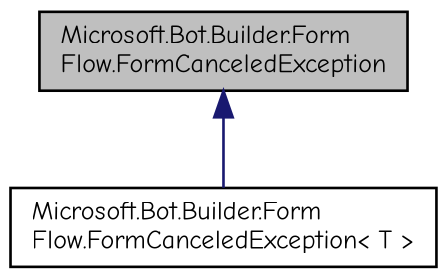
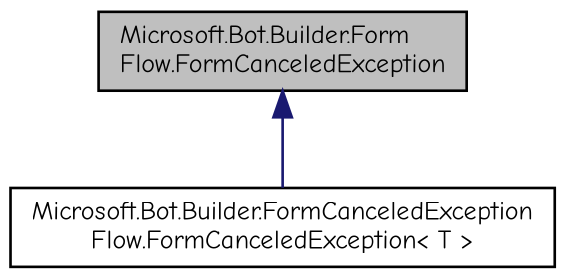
node "Microsoft.Bot.Builder.Form Flow.FormCanceledException< T >": label "Microsoft.Bot.Builder.Form Flow.FormCanceledException< T >" -> "Microsoft.Bot.Builder.FormCanceledException Flow.FormCanceledException< T >"
